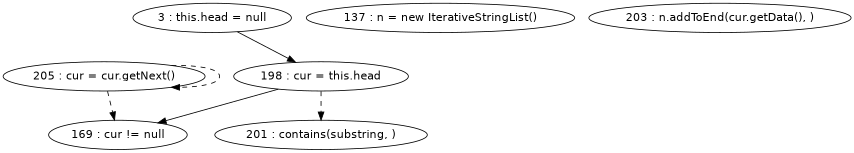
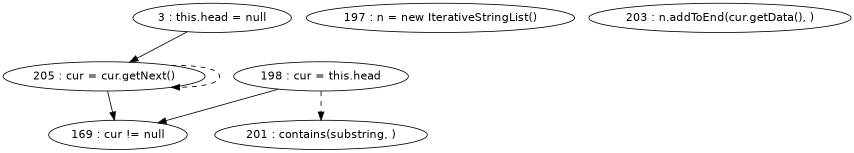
node "137 : n = new IterativeStringList()": label "137 : n = new IterativeStringList()" -> "197 : n = new IterativeStringList()"
edge "3 : this.head = null" -> "198 : cur = this.head": now "3 : this.head = null" -> "205 : cur = cur.getNext()"
edge "205 : cur = cur.getNext()" -> "169 : cur != null": style dashed -> solid
